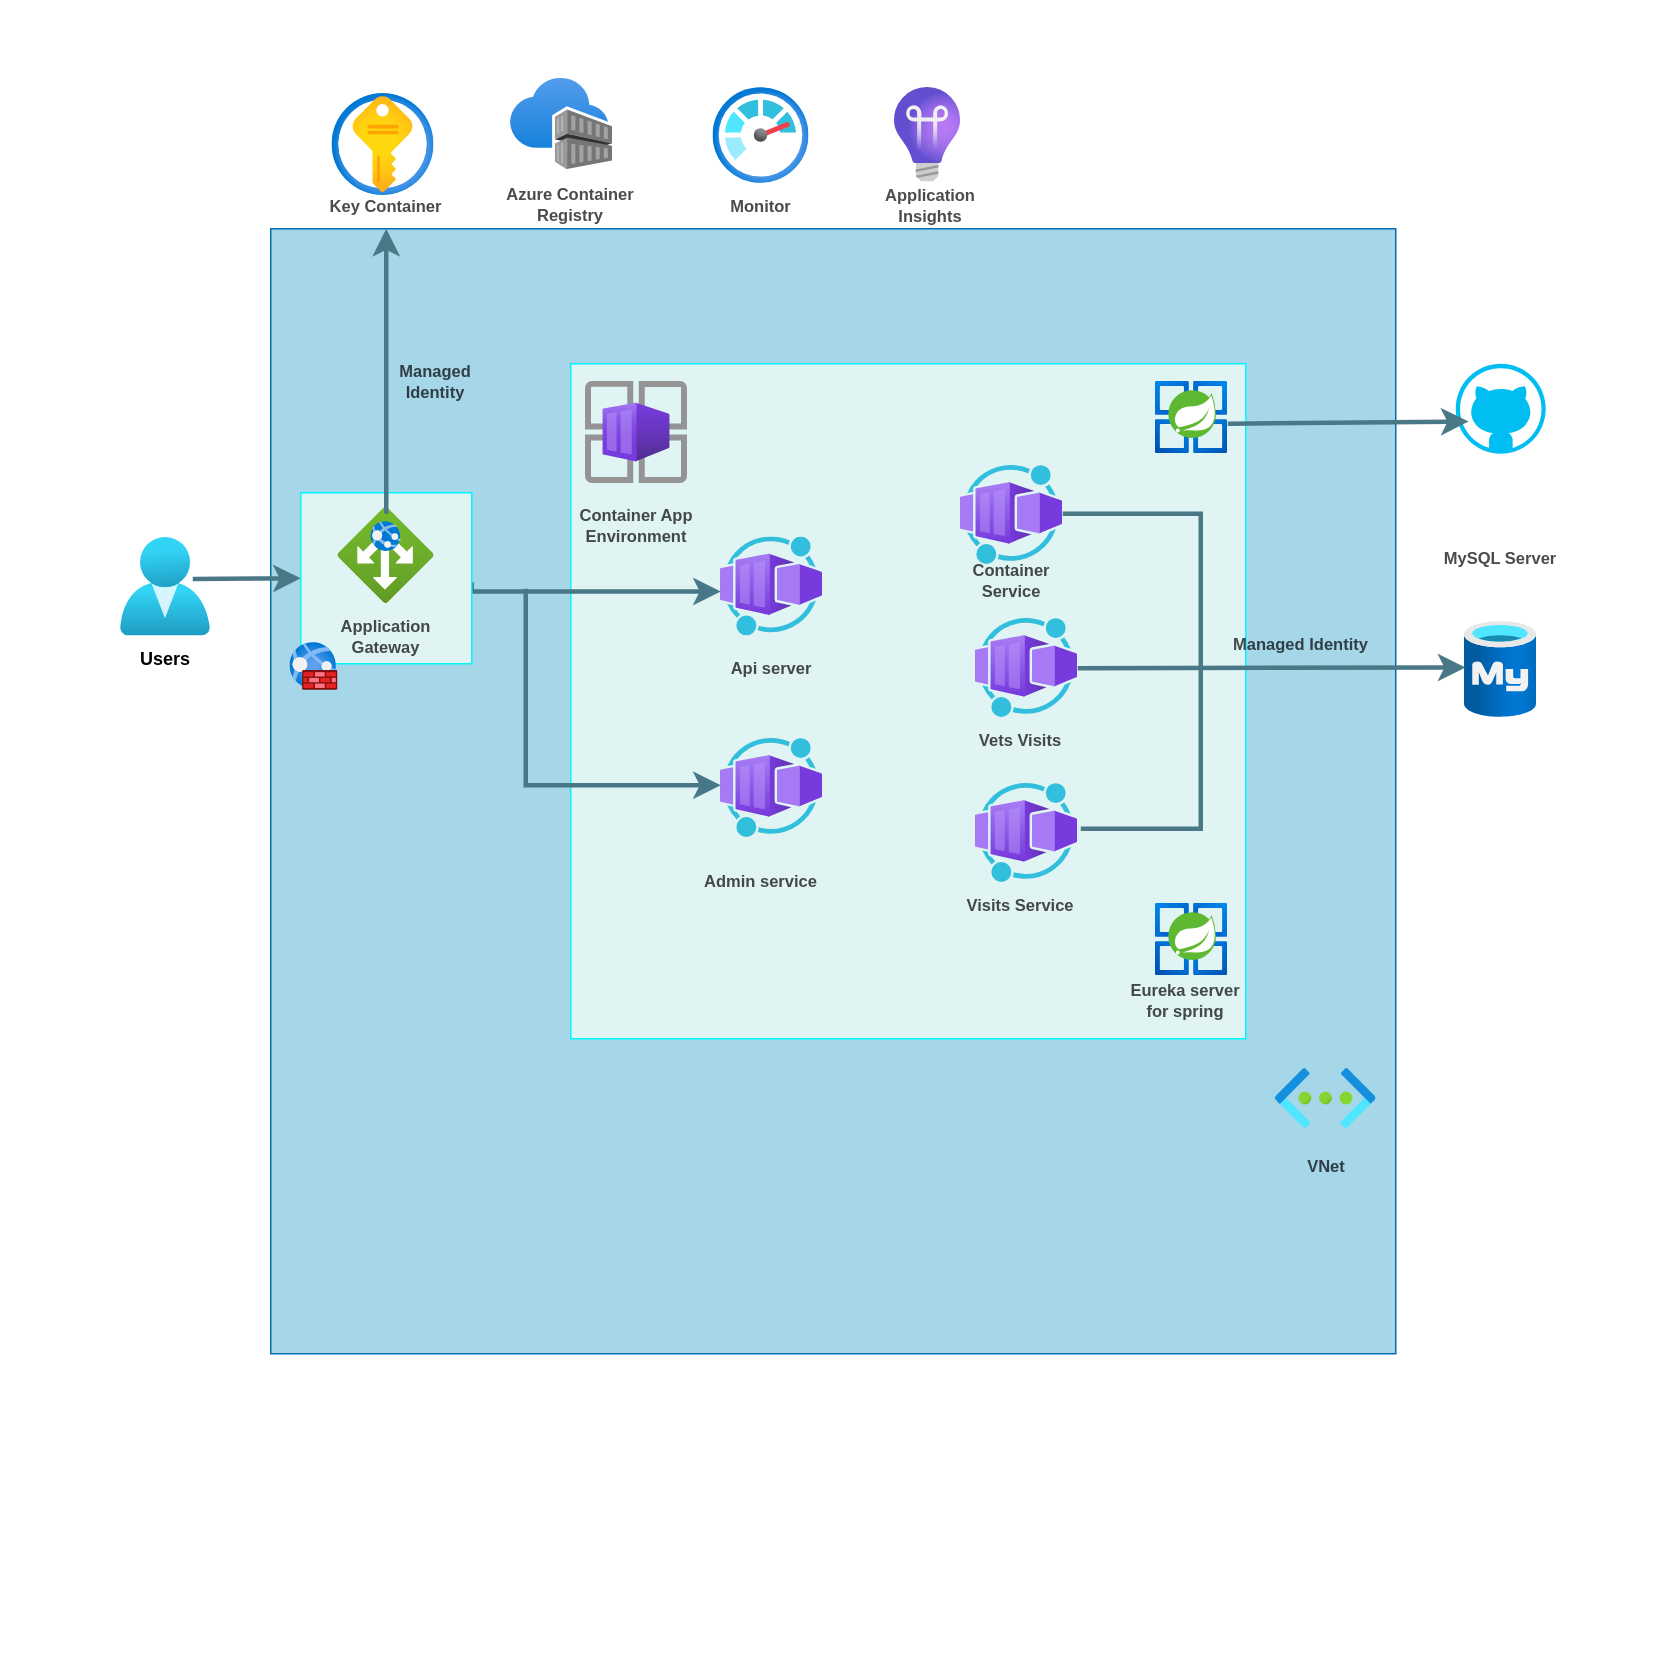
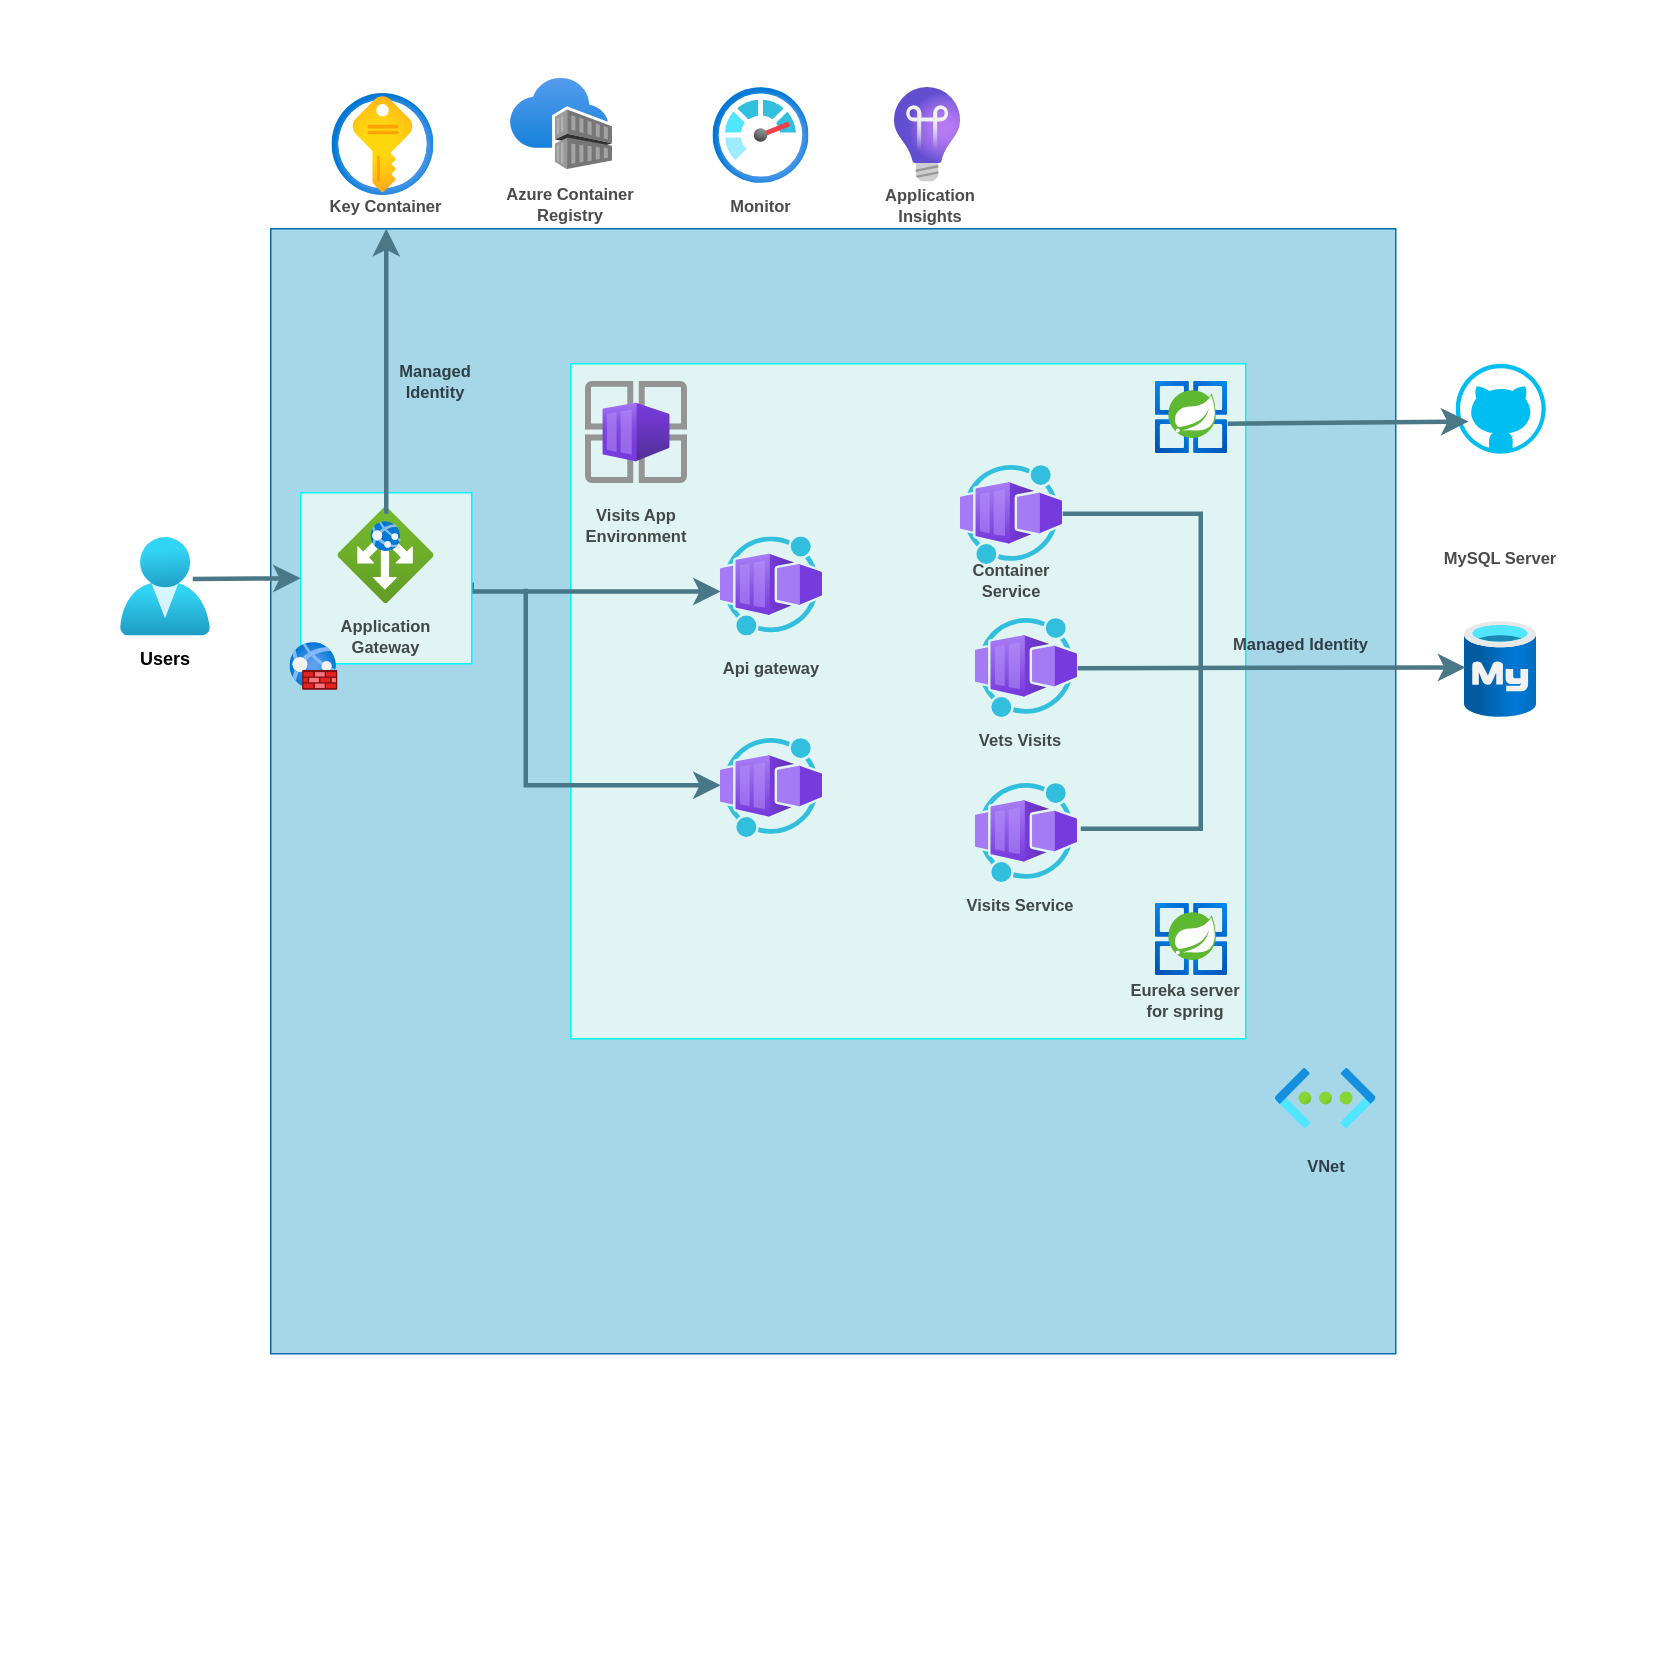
node "Container App Environment": label "Container App Environment" -> "Visits App Environment"
node "Api server": label "Api server" -> "Api gateway"
node "Admin service": removed
